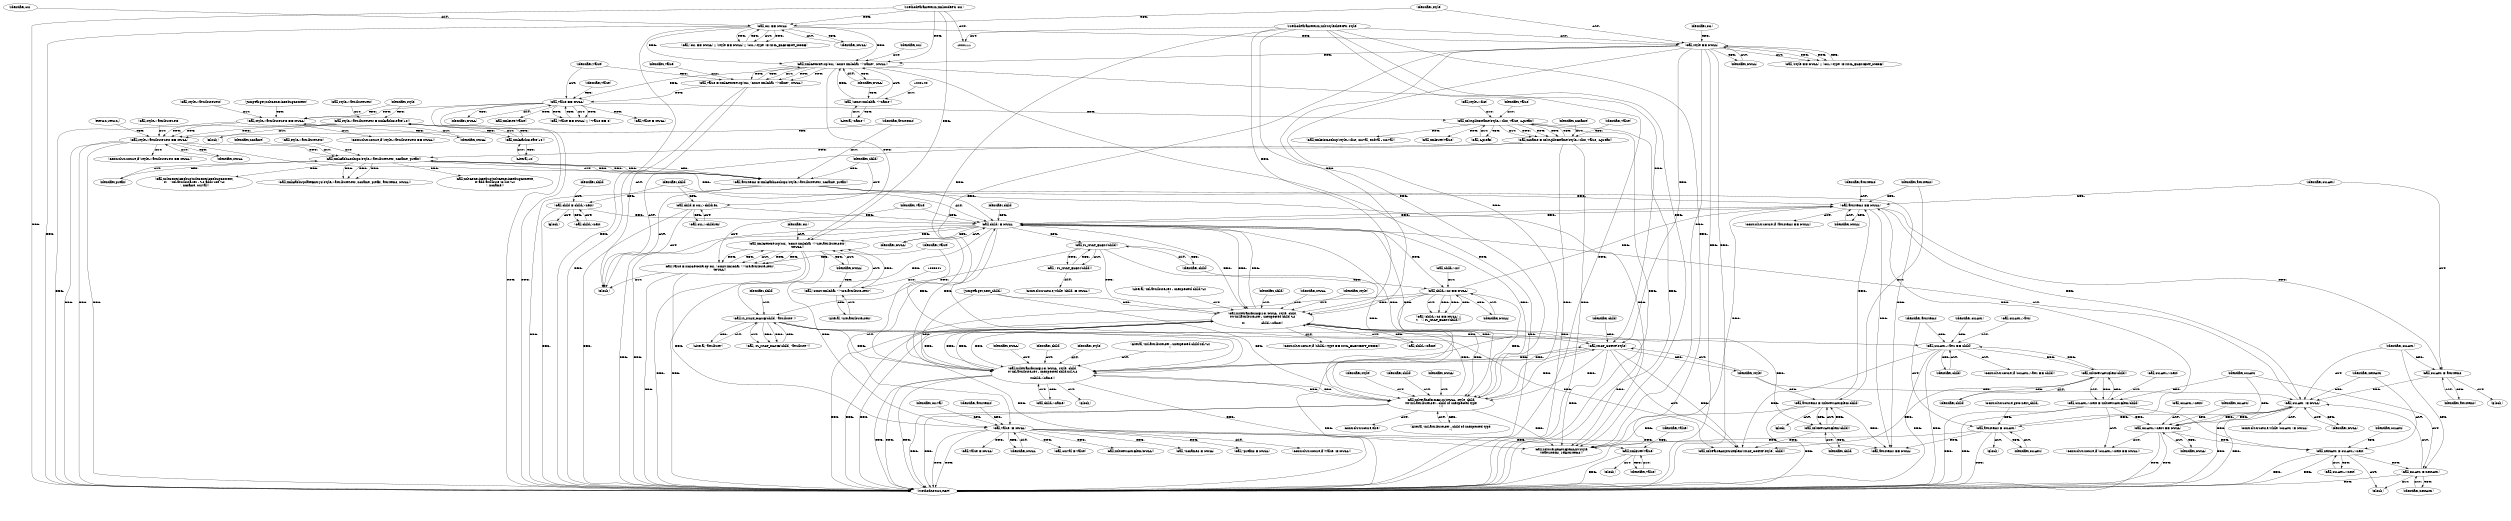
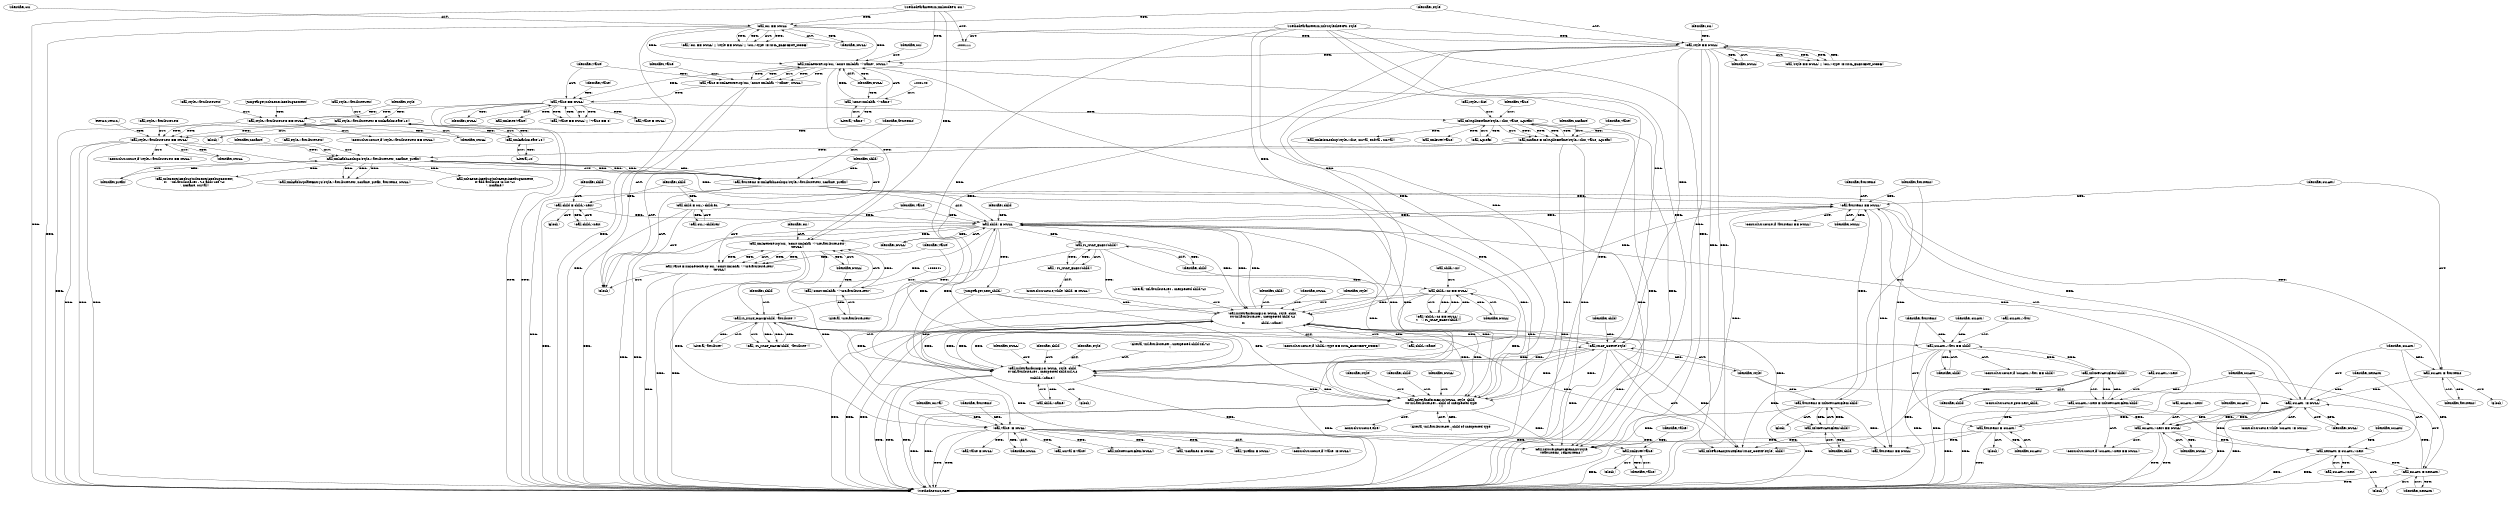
edge "(MethodParameterIn,xsltStylesheetPtr style)" -> "(Call,style == NULL)": label "AST: " -> "DDG: "
edge "(Call,child != NULL)" -> "(Call,child->ns == NULL)": now "(Call,child != NULL)" -> "(JumpTarget,next_child:)"
edge "(Call,curAttr = nextAttr)" -> "(Call,curAttr != NULL)": label "AST: " -> "DDG: "
